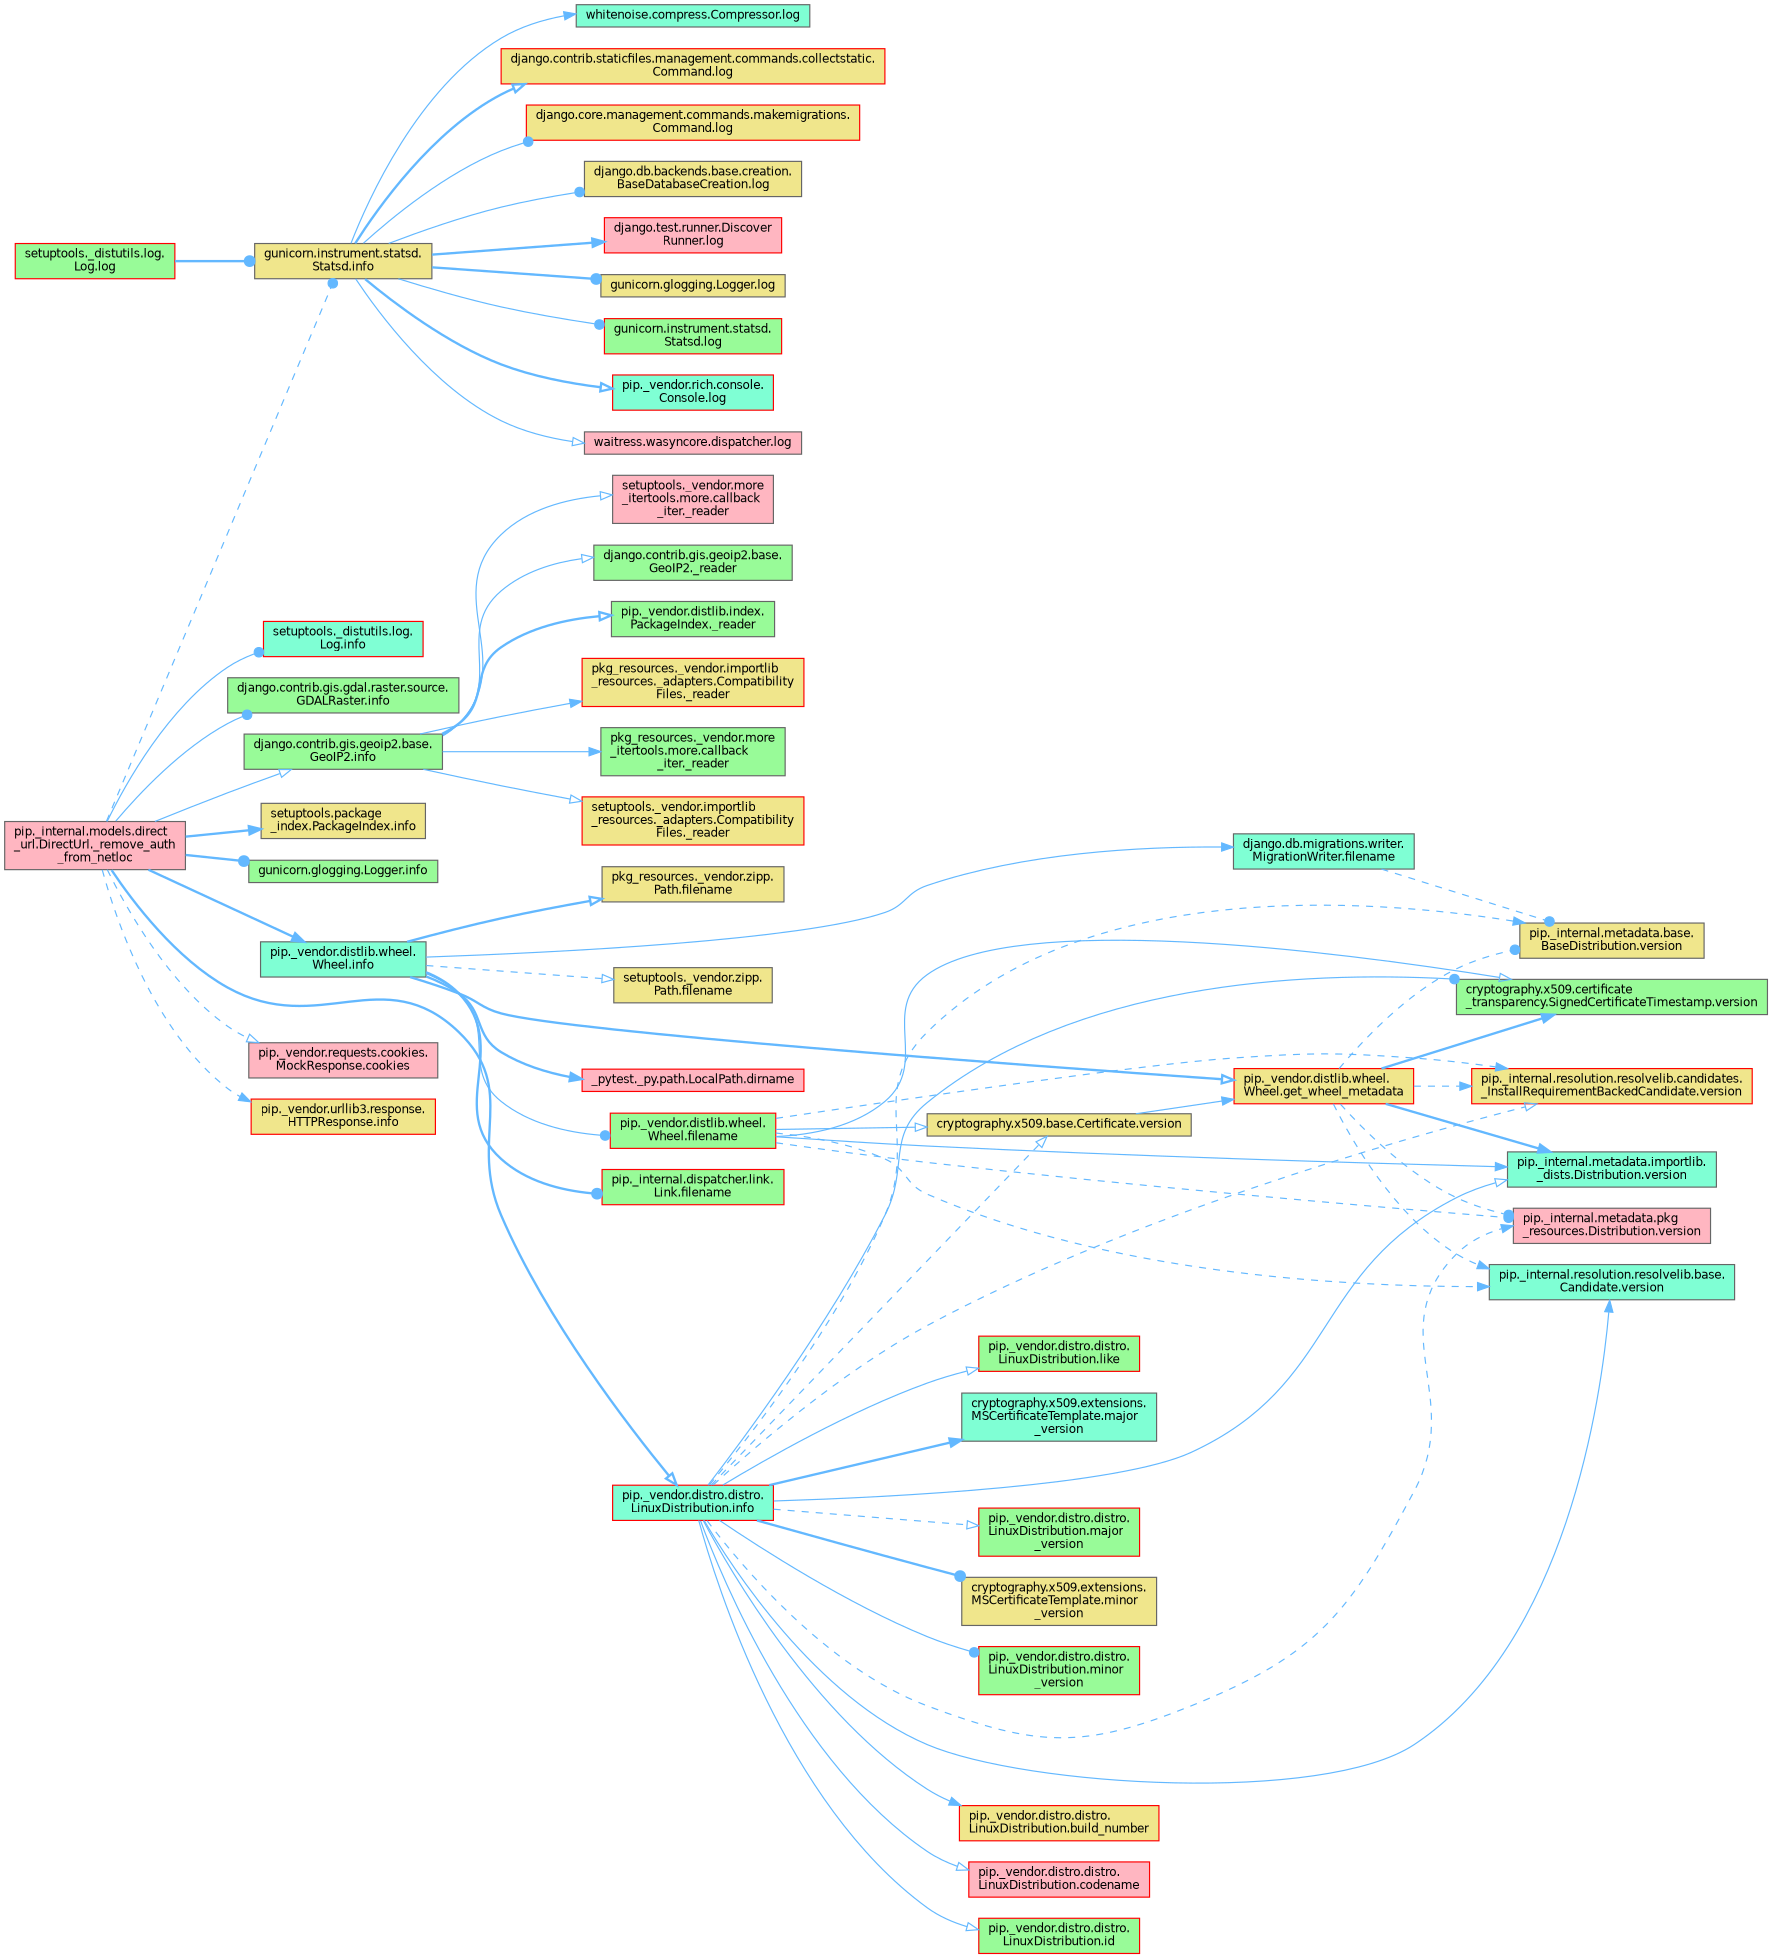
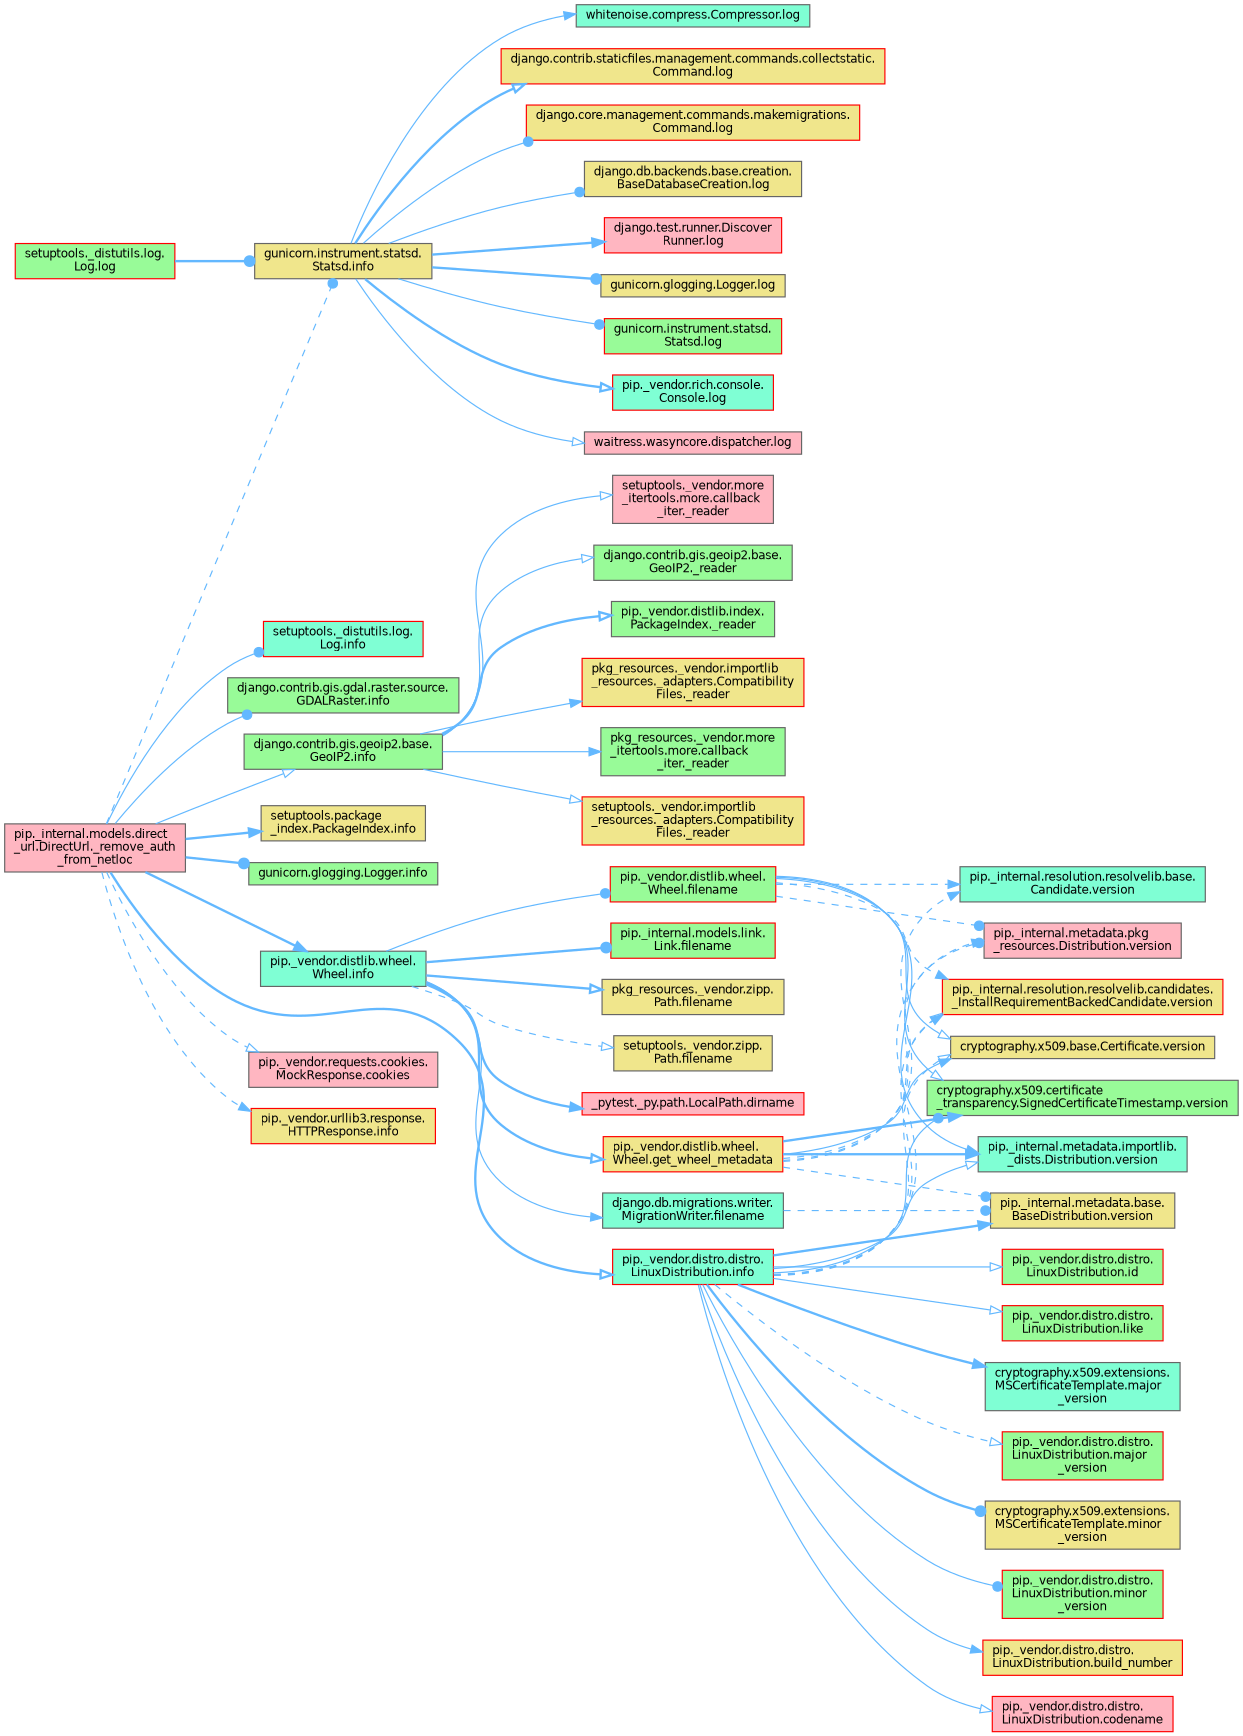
edge "pip._vendor.distro.distro. LinuxDistribution.info" -> "pip._internal.metadata.base. BaseDistribution.version": style dashed -> bold
edge "cryptography.x509.base.Certificate.version" -> "pip._vendor.distlib.wheel. Wheel.get_wheel_metadata": reversed
node "pip._internal.dispatcher.link. Link.filename": label "pip._internal.dispatcher.link. Link.filename" -> "pip._internal.models.link. Link.filename"
edge "pip._vendor.distro.distro. LinuxDistribution.info" -> "pip._internal.resolution.resolvelib.base. Candidate.version": removed
